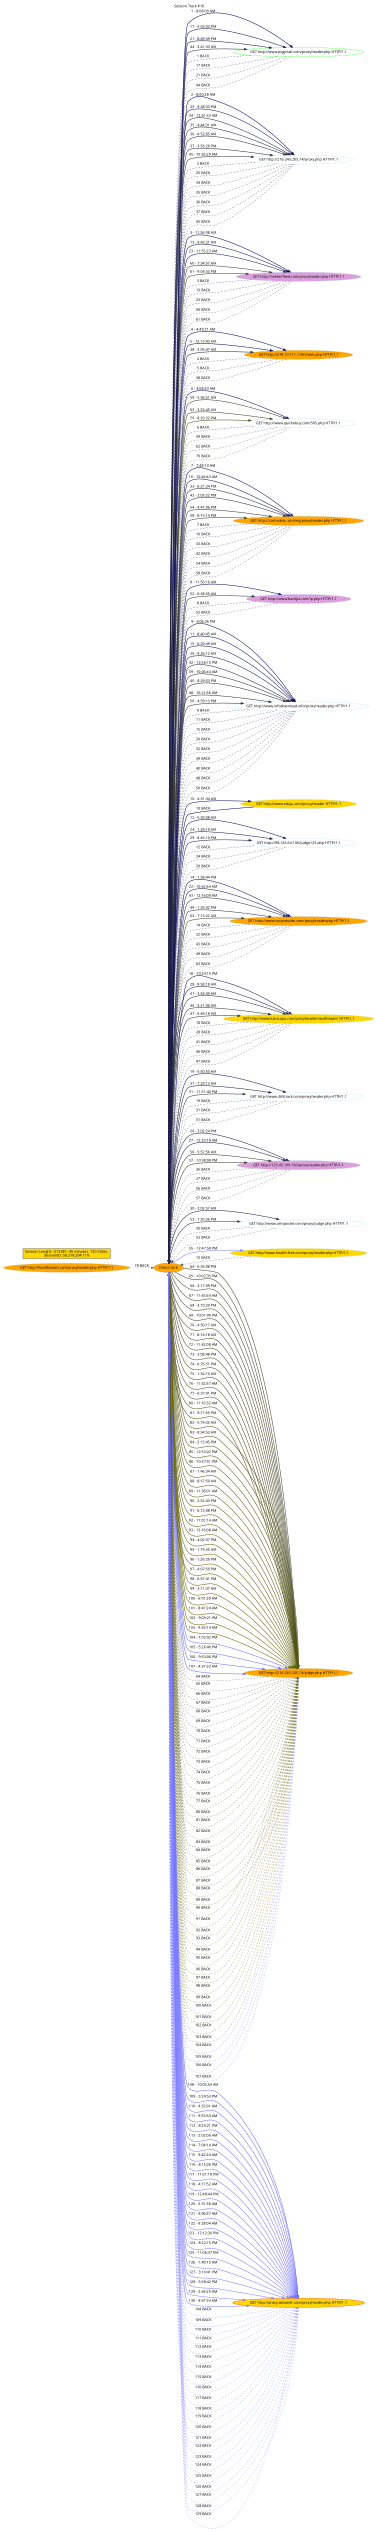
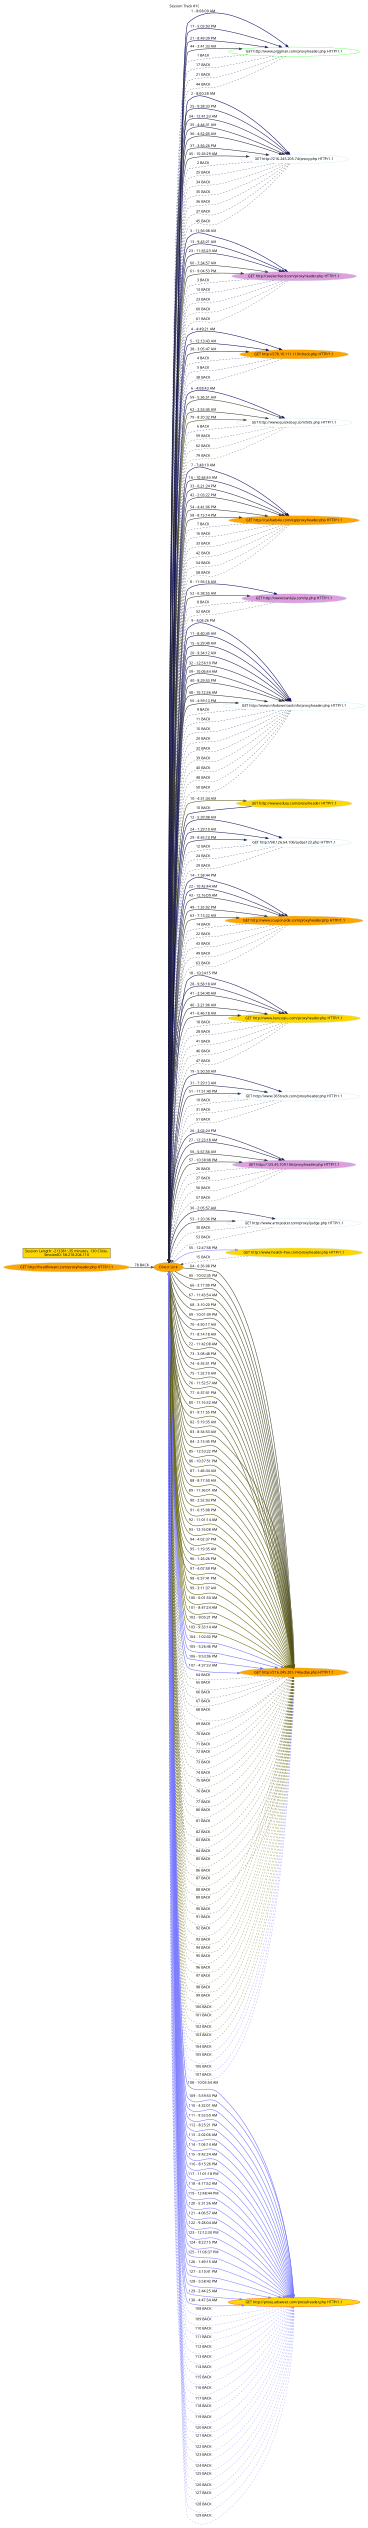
edge "Direct Link" -> "GET http://www.eduju.com/proxyheader HTTP/1.1": color #09095d -> #555511
node "GET http://www.kanzuqiu.com/proxyheader.healthiwant HTTP/1.1": label "GET http://www.kanzuqiu.com/proxyheader.healthiwant HTTP/1.1" -> "GET http://www.kanzuqiu.com/proxyheader.php HTTP/1.1"
edge "GET http://healthiwant.com/proxyheader.php HTTP/1.1" -> "Direct Link": style dashed -> bold
